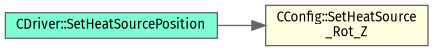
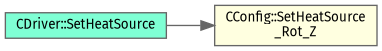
node "CDriver::SetHeatSourcePosition": label "CDriver::SetHeatSourcePosition" -> "CDriver::SetHeatSource"
